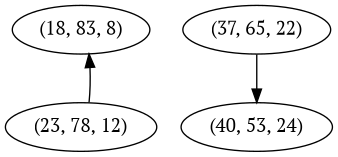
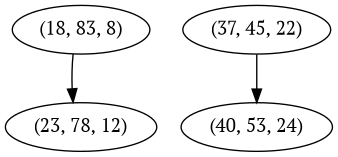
node "(37, 65, 22)": label "(37, 65, 22)" -> "(37, 45, 22)"
edge "(23, 78, 12)" -> "(18, 83, 8)": reversed
